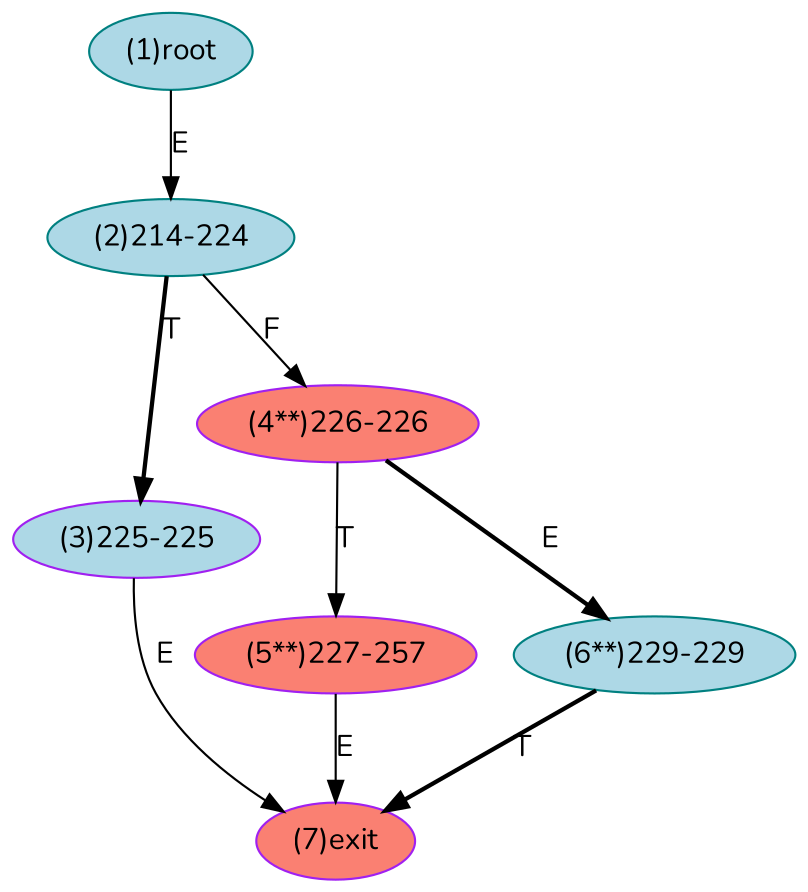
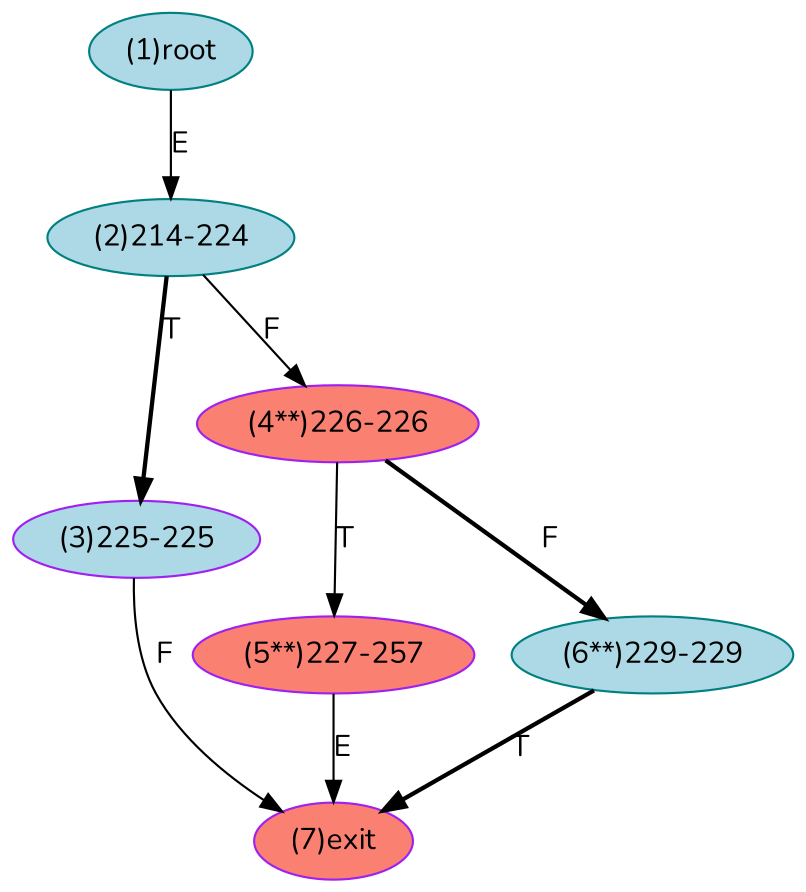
edge "(4**)226-226" -> "(6**)229-229": label "E" -> "F"
edge "(3)225-225" -> "(7)exit": label "E" -> "F"
